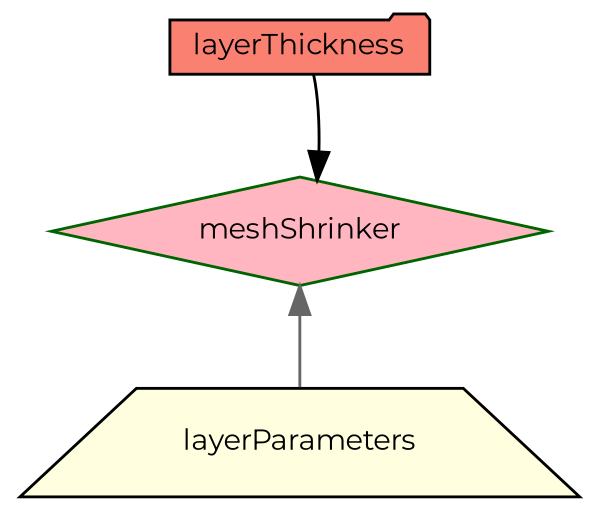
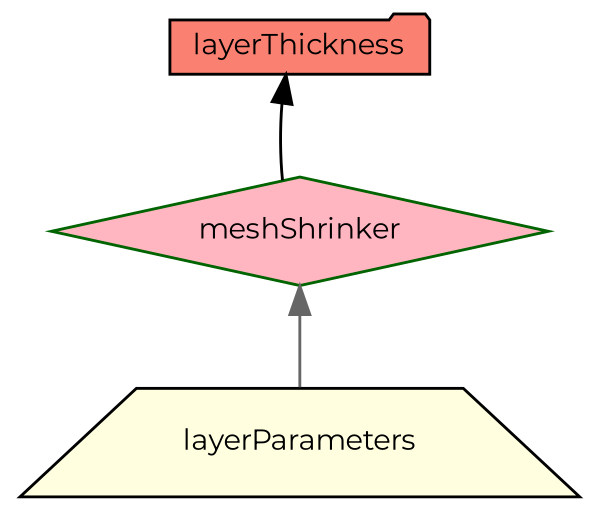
edge "layerThickness" -> "meshShrinker": reversed
